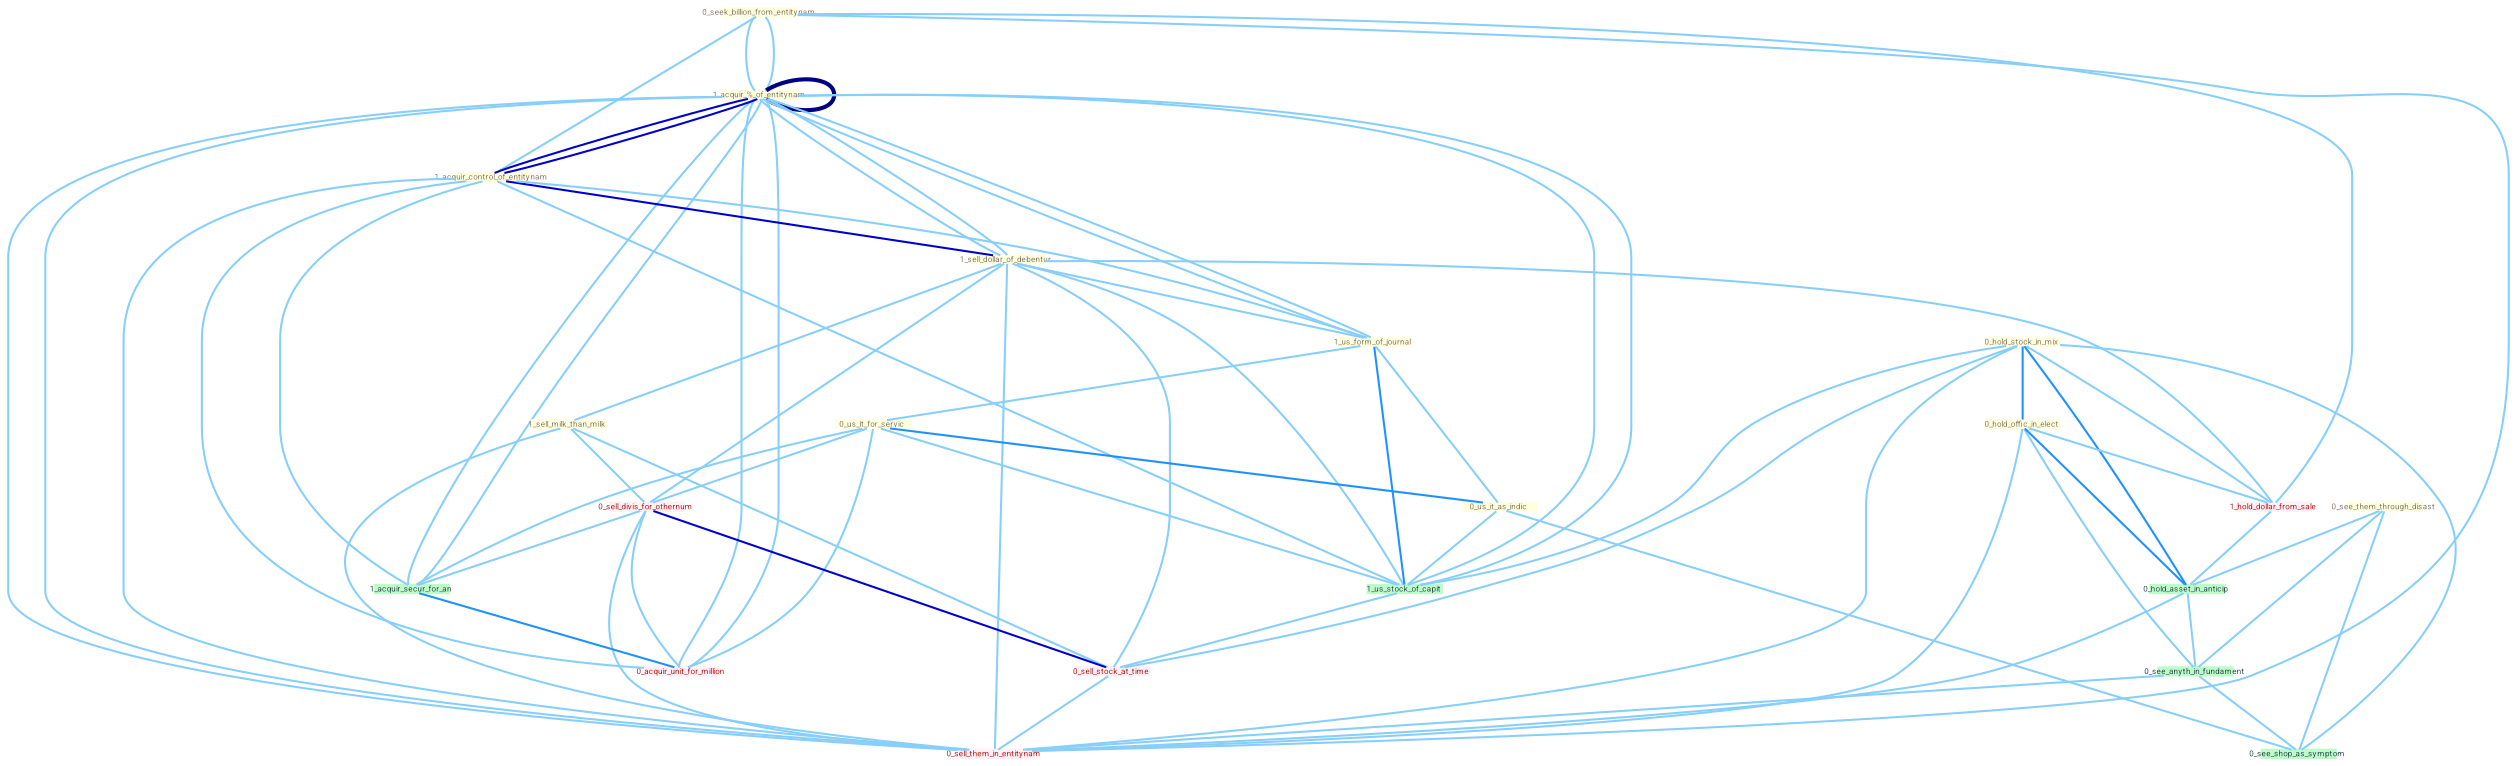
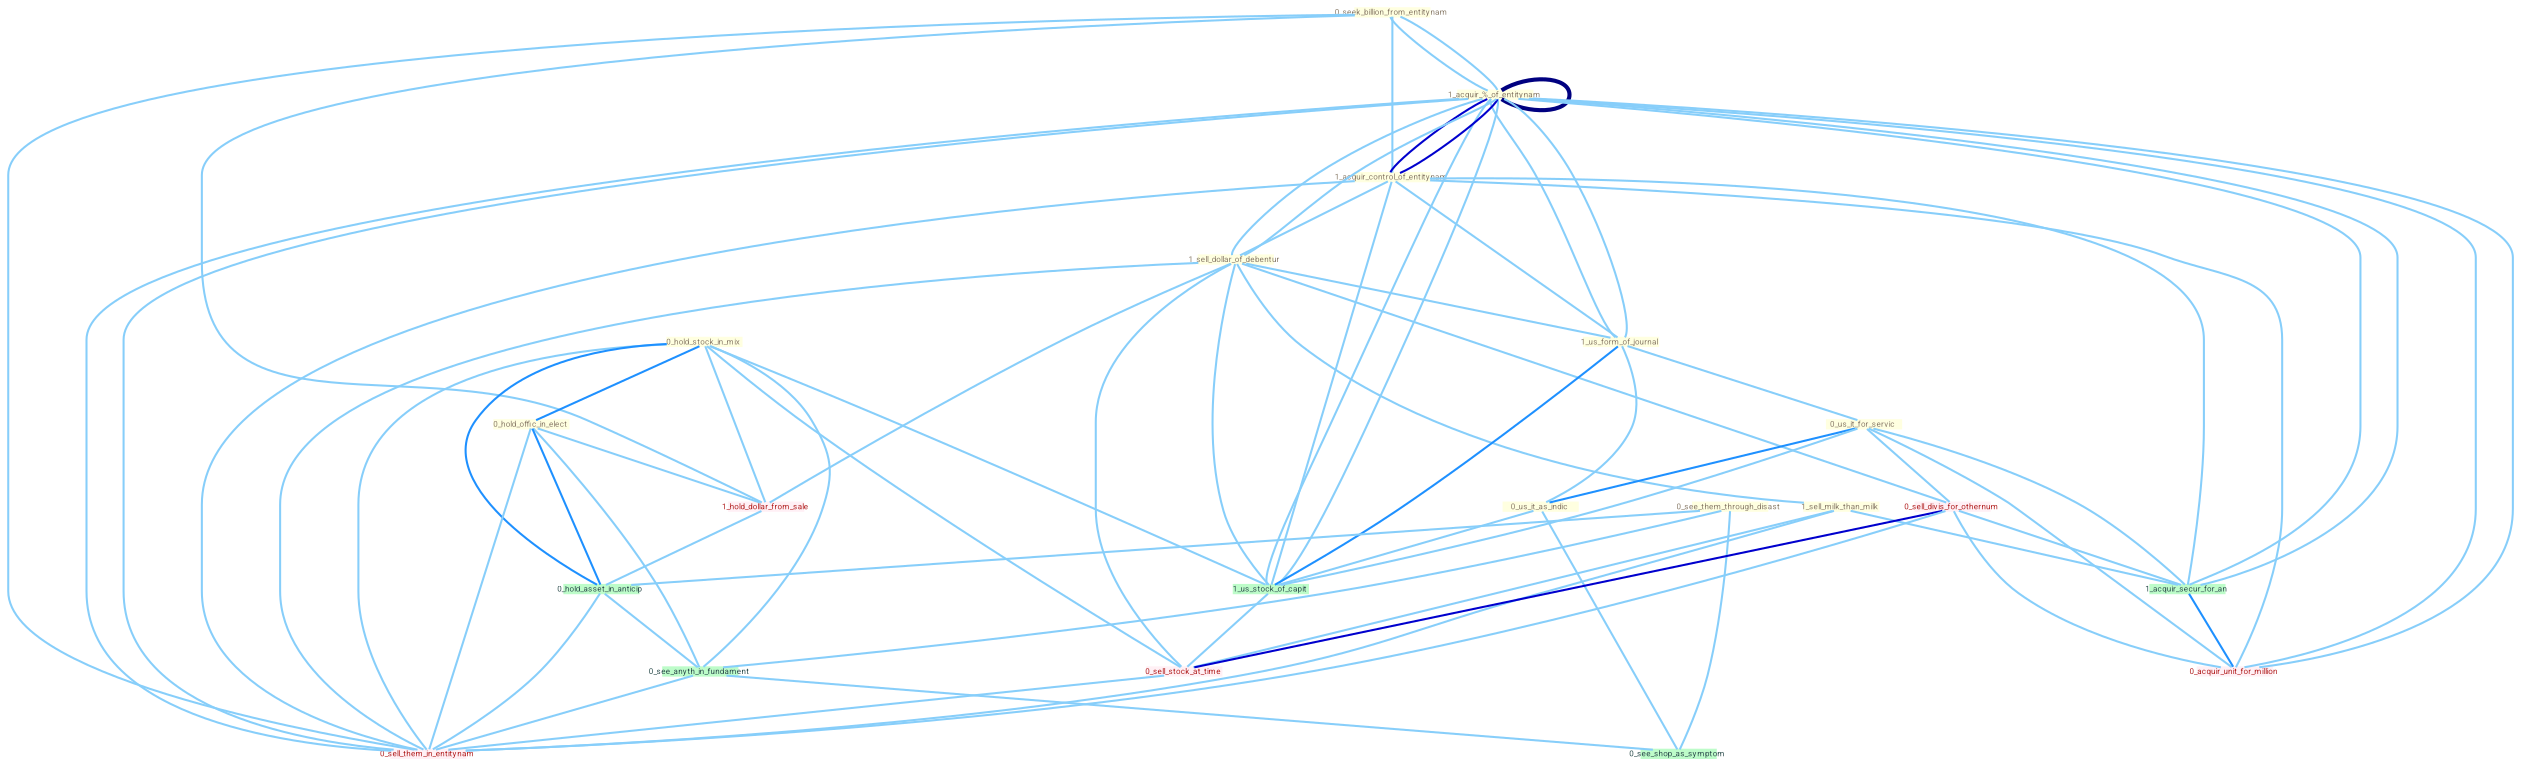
edge "1_acquir_control_of_entitynam" -- "1_sell_dollar_of_debentur": color #0000cd -> #87cefa
edge "0_hold_stock_in_mix" -- "0_see_shop_as_symptom": now "0_hold_stock_in_mix" -- "0_see_anyth_in_fundament"
edge "1_sell_milk_than_milk" -- "0_sell_divis_for_othernum": now "1_sell_milk_than_milk" -- "1_acquir_secur_for_an"
